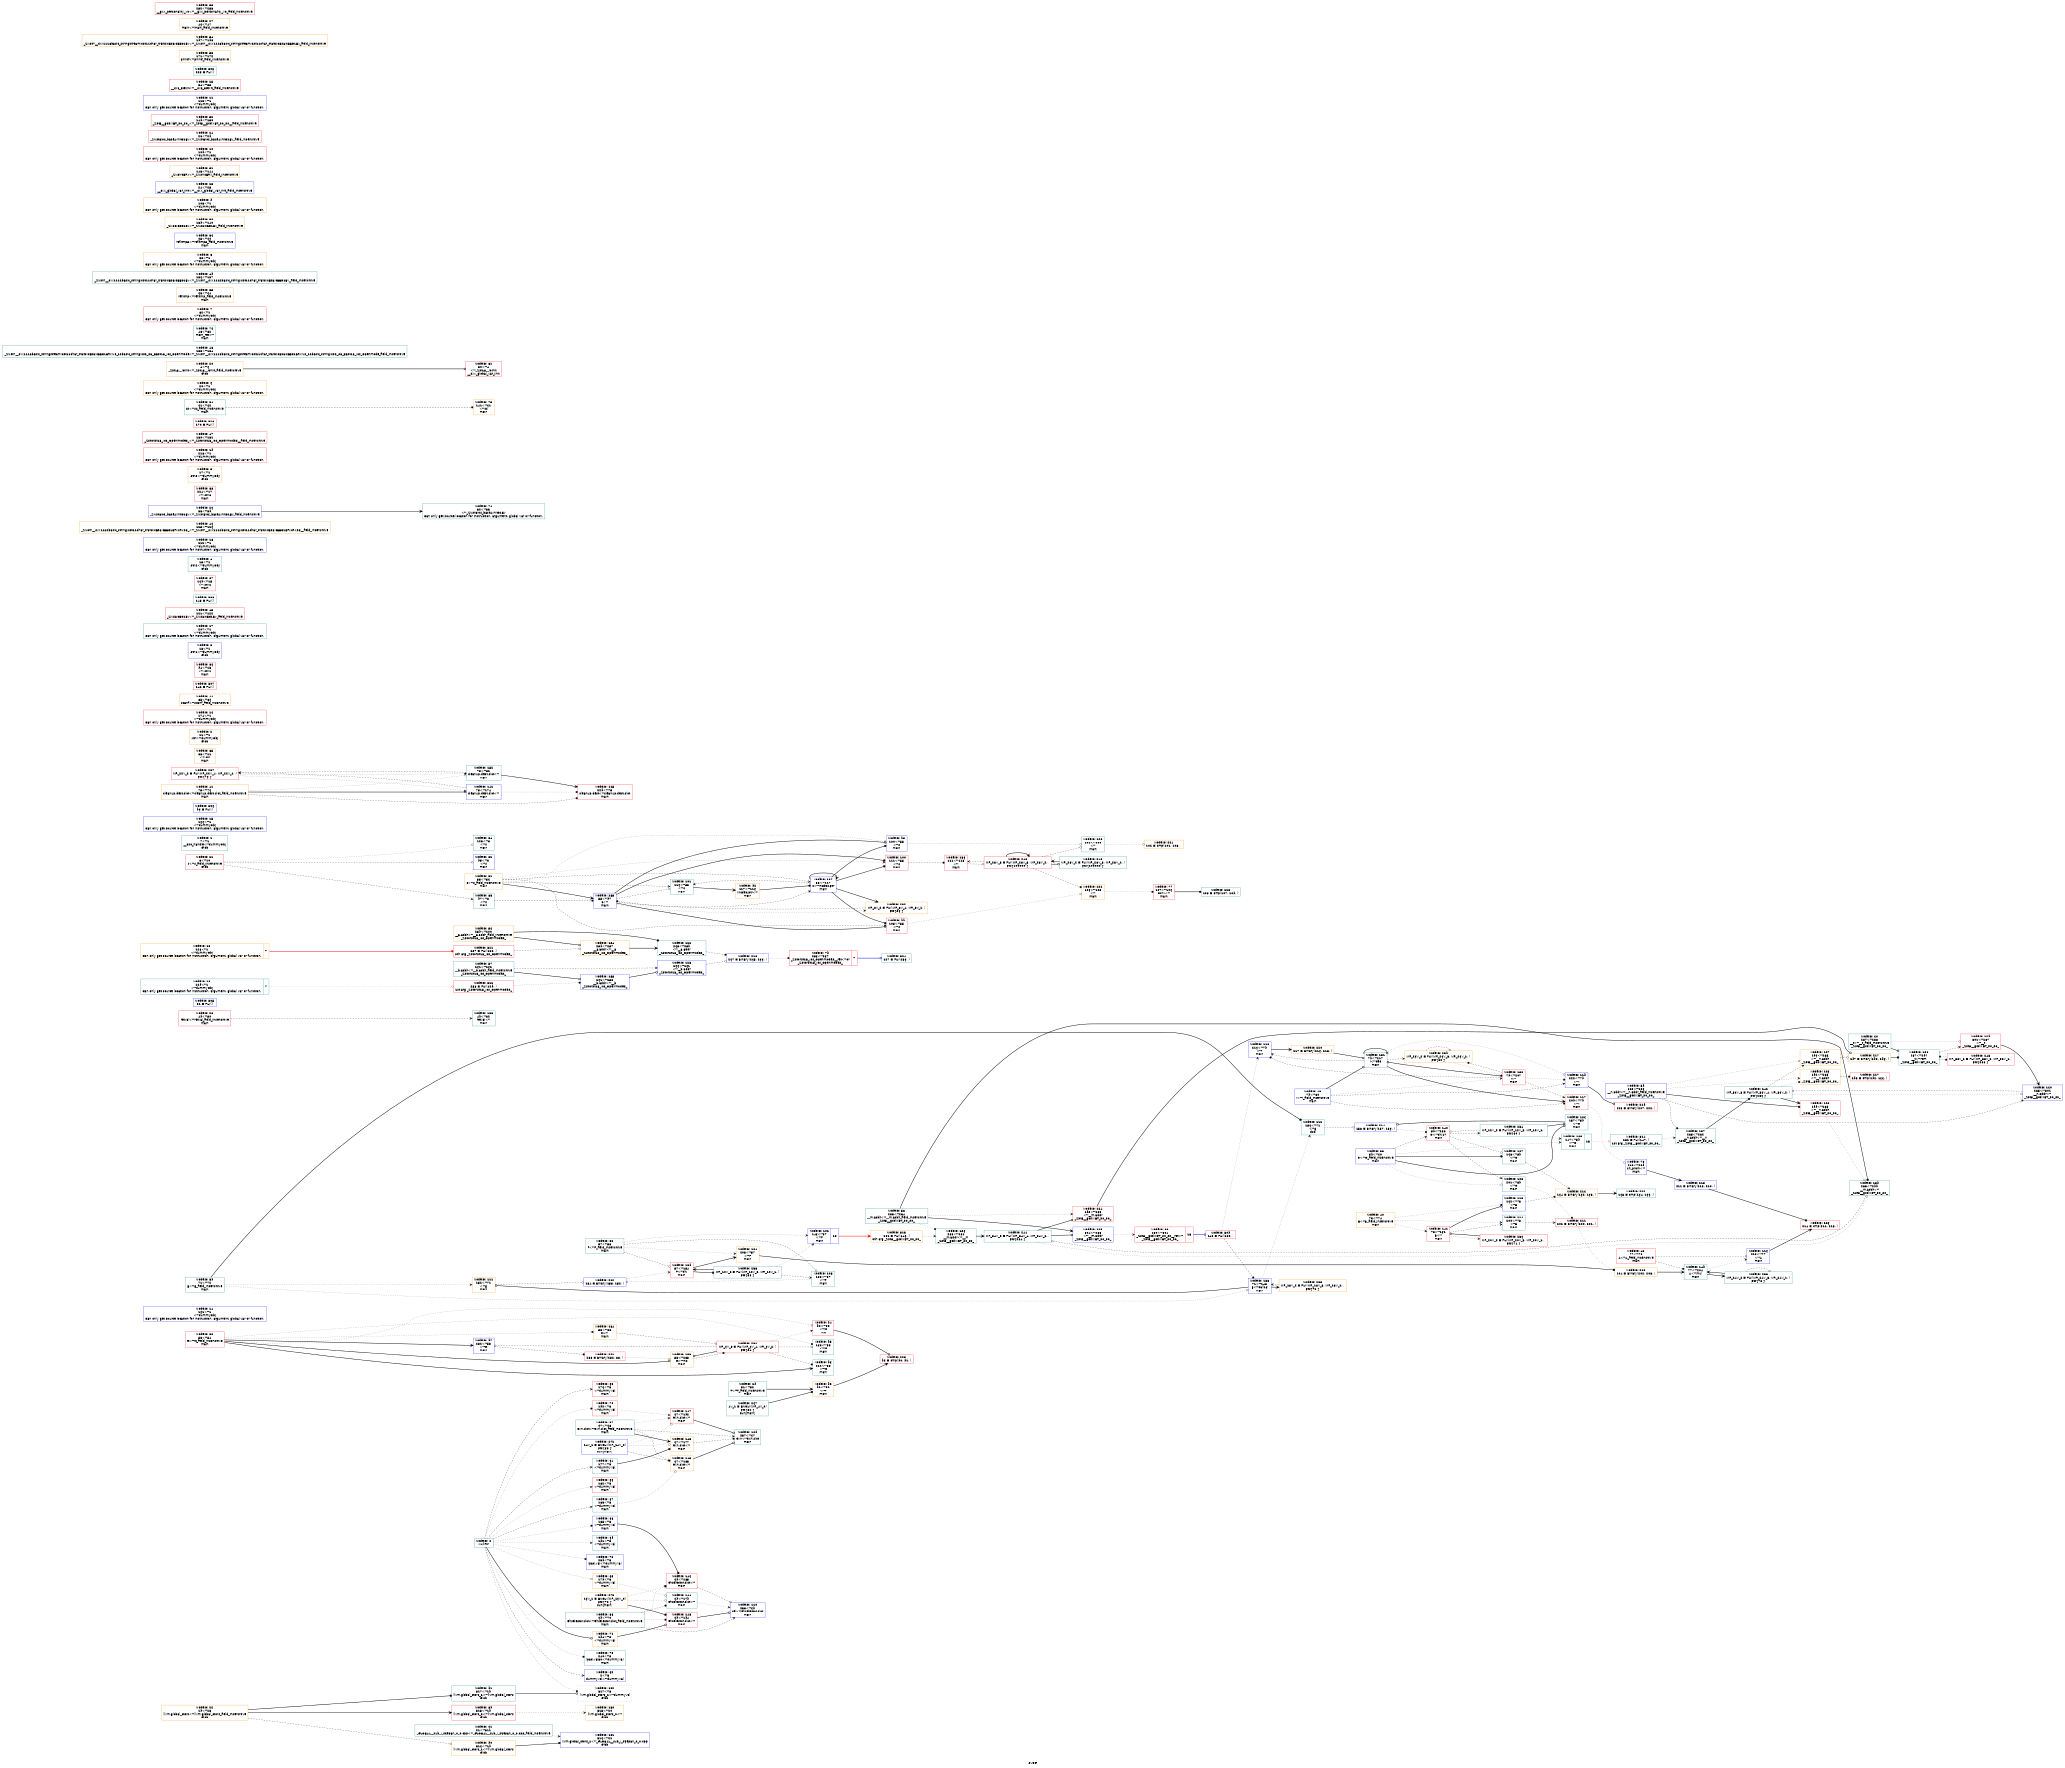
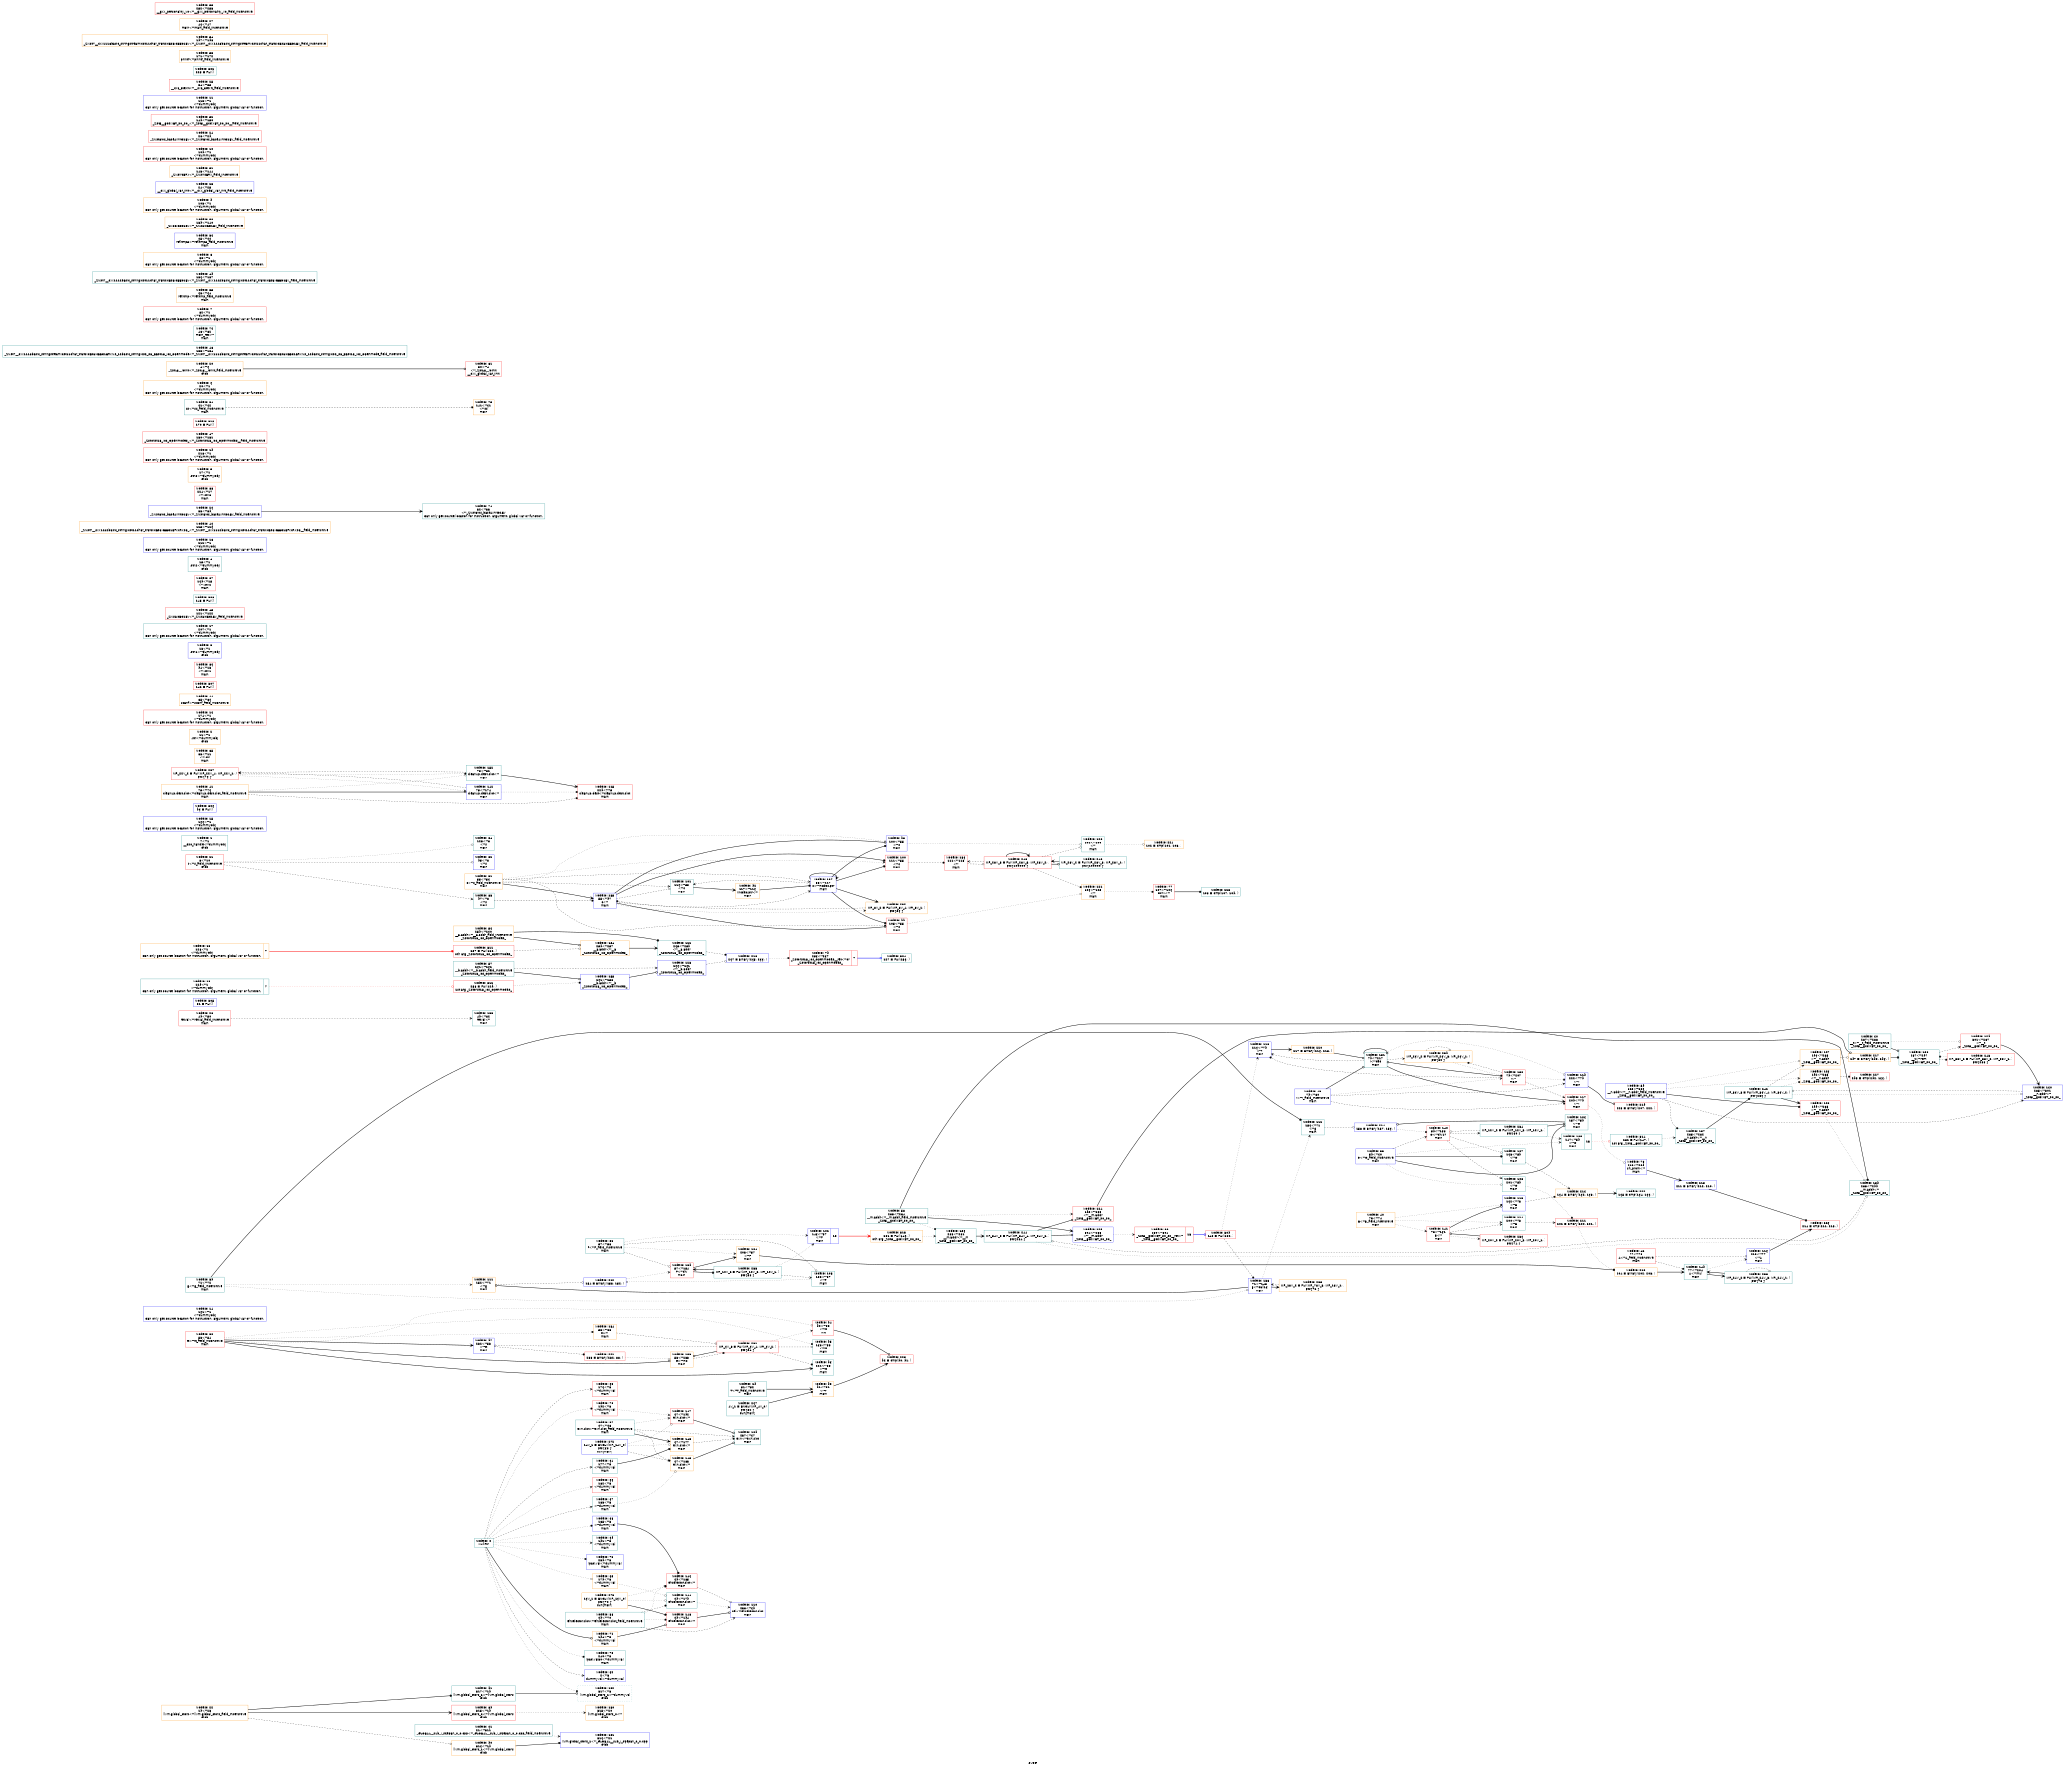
node "NodeID: 112": text "dso" -> "main"
node "NodeID: 235": text "MR_18V_2 = PHI(MR_18V_3, MR_18V_1, )" -> "MR_18V_2 = PHI(MR_78V_3, MR_18V_1, )"
